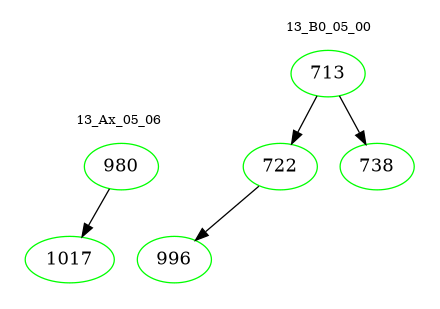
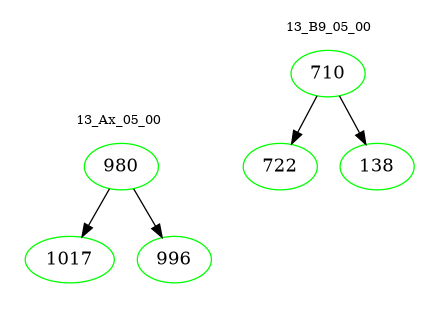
cluster "13_B0_05_00": label "13_B0_05_00" -> "13_B9_05_00"
node "713": label "713" -> "710"
cluster "13_Ax_05_06": label "13_Ax_05_06" -> "13_Ax_05_00"
node "738": label "738" -> "138"
edge "722" -> "996": now "980" -> "996"
